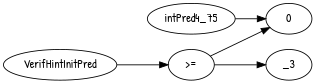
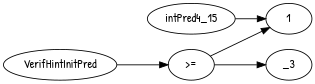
node "intPred4_75": label "intPred4_75" -> "intPred4_15"
node "0": label "0" -> "1"
